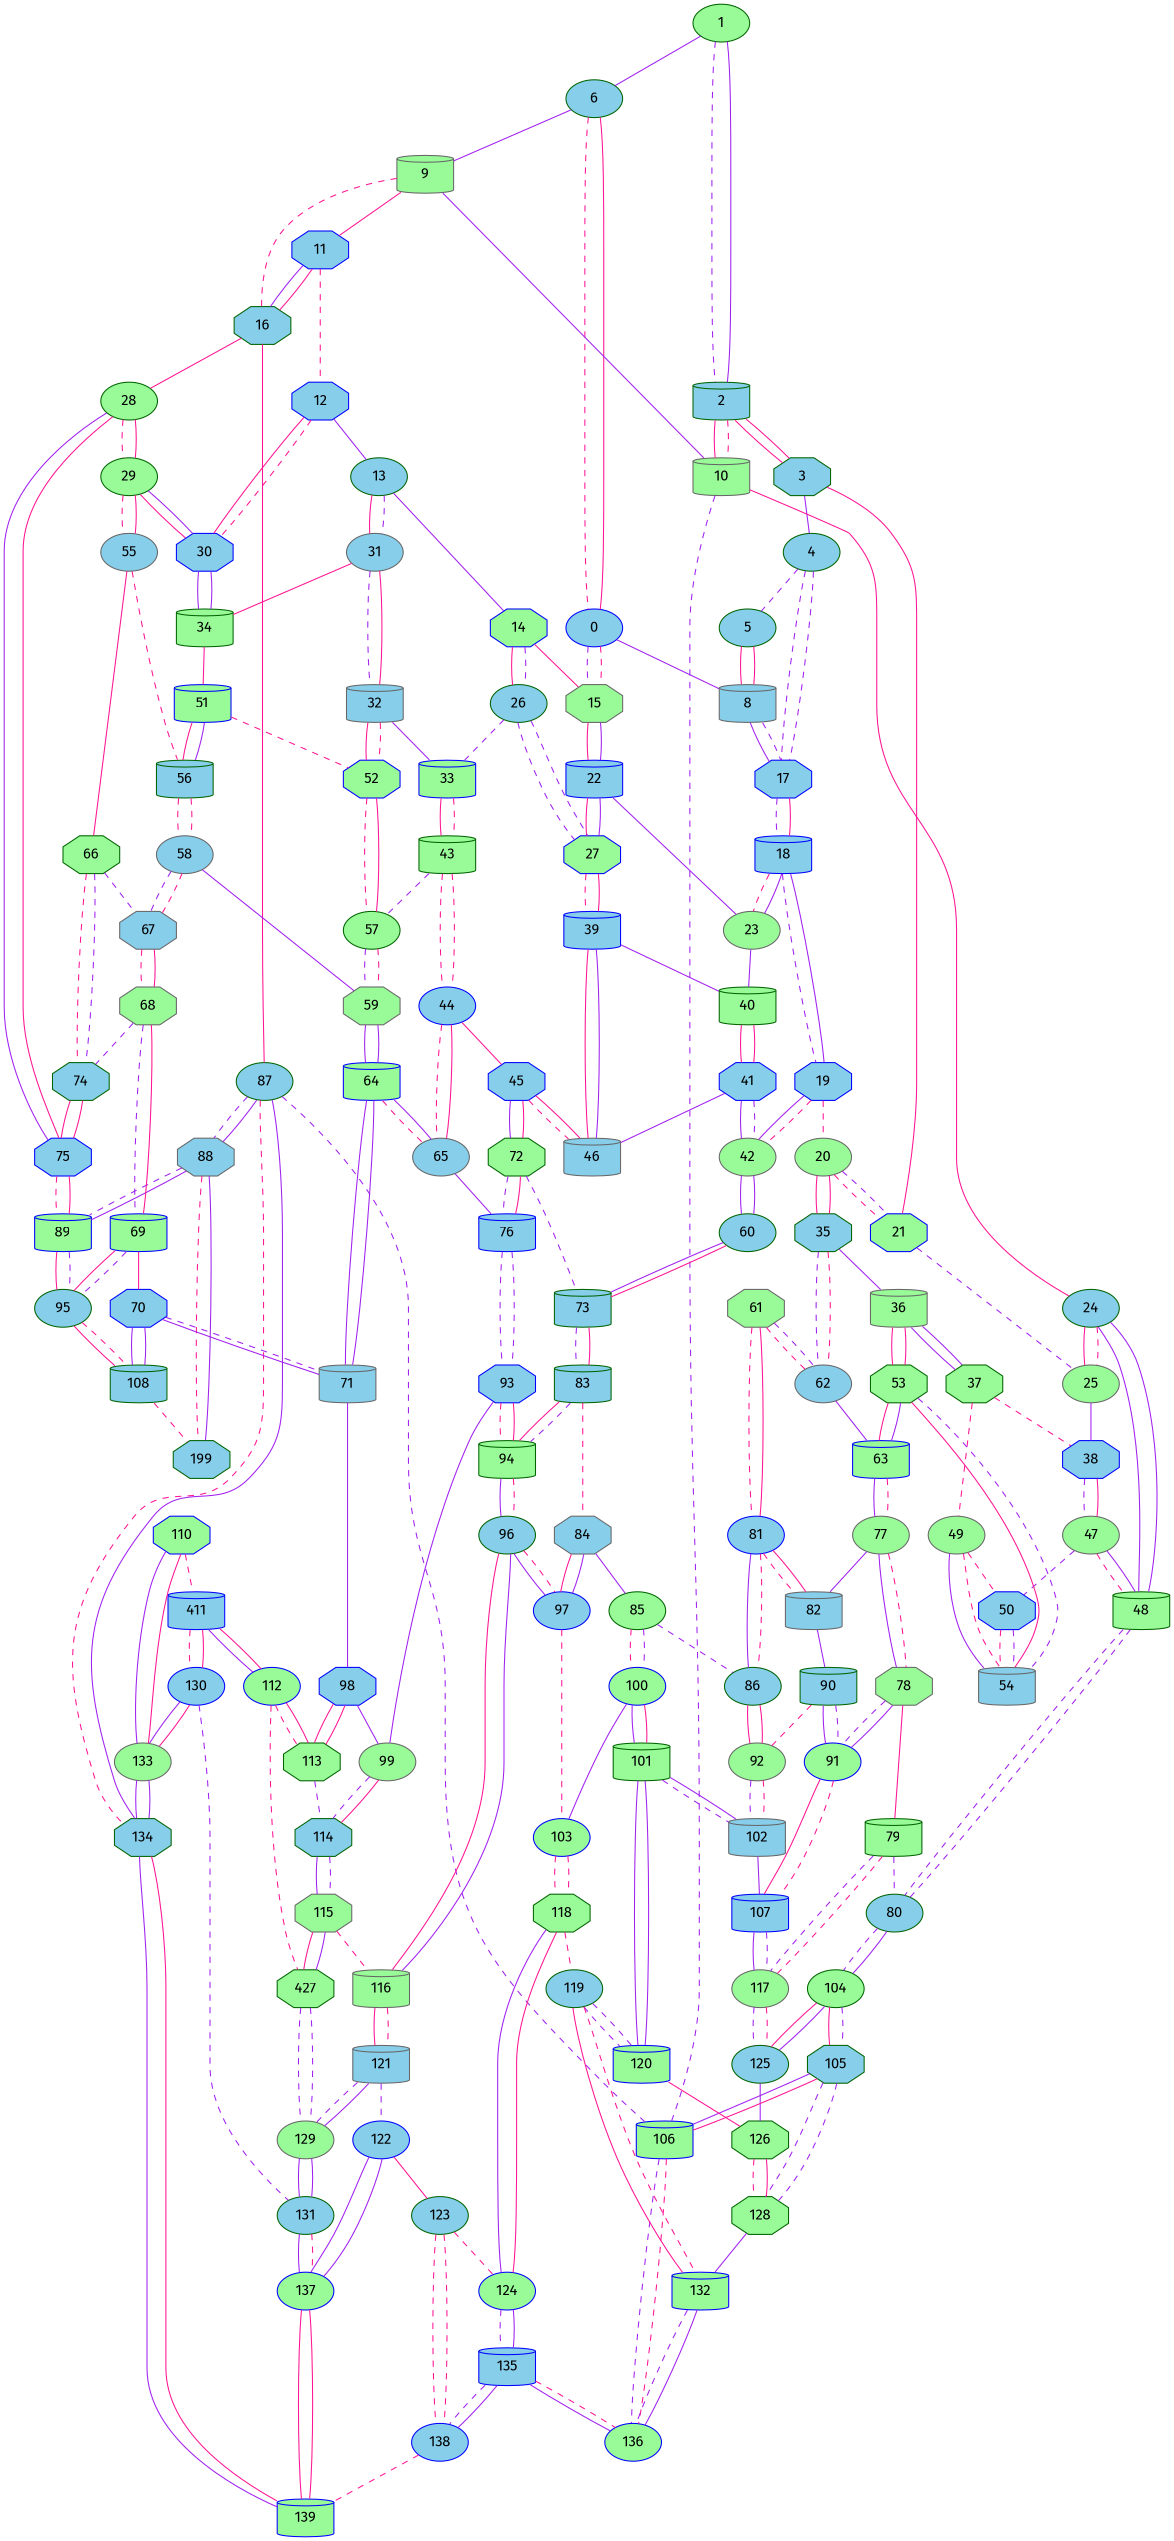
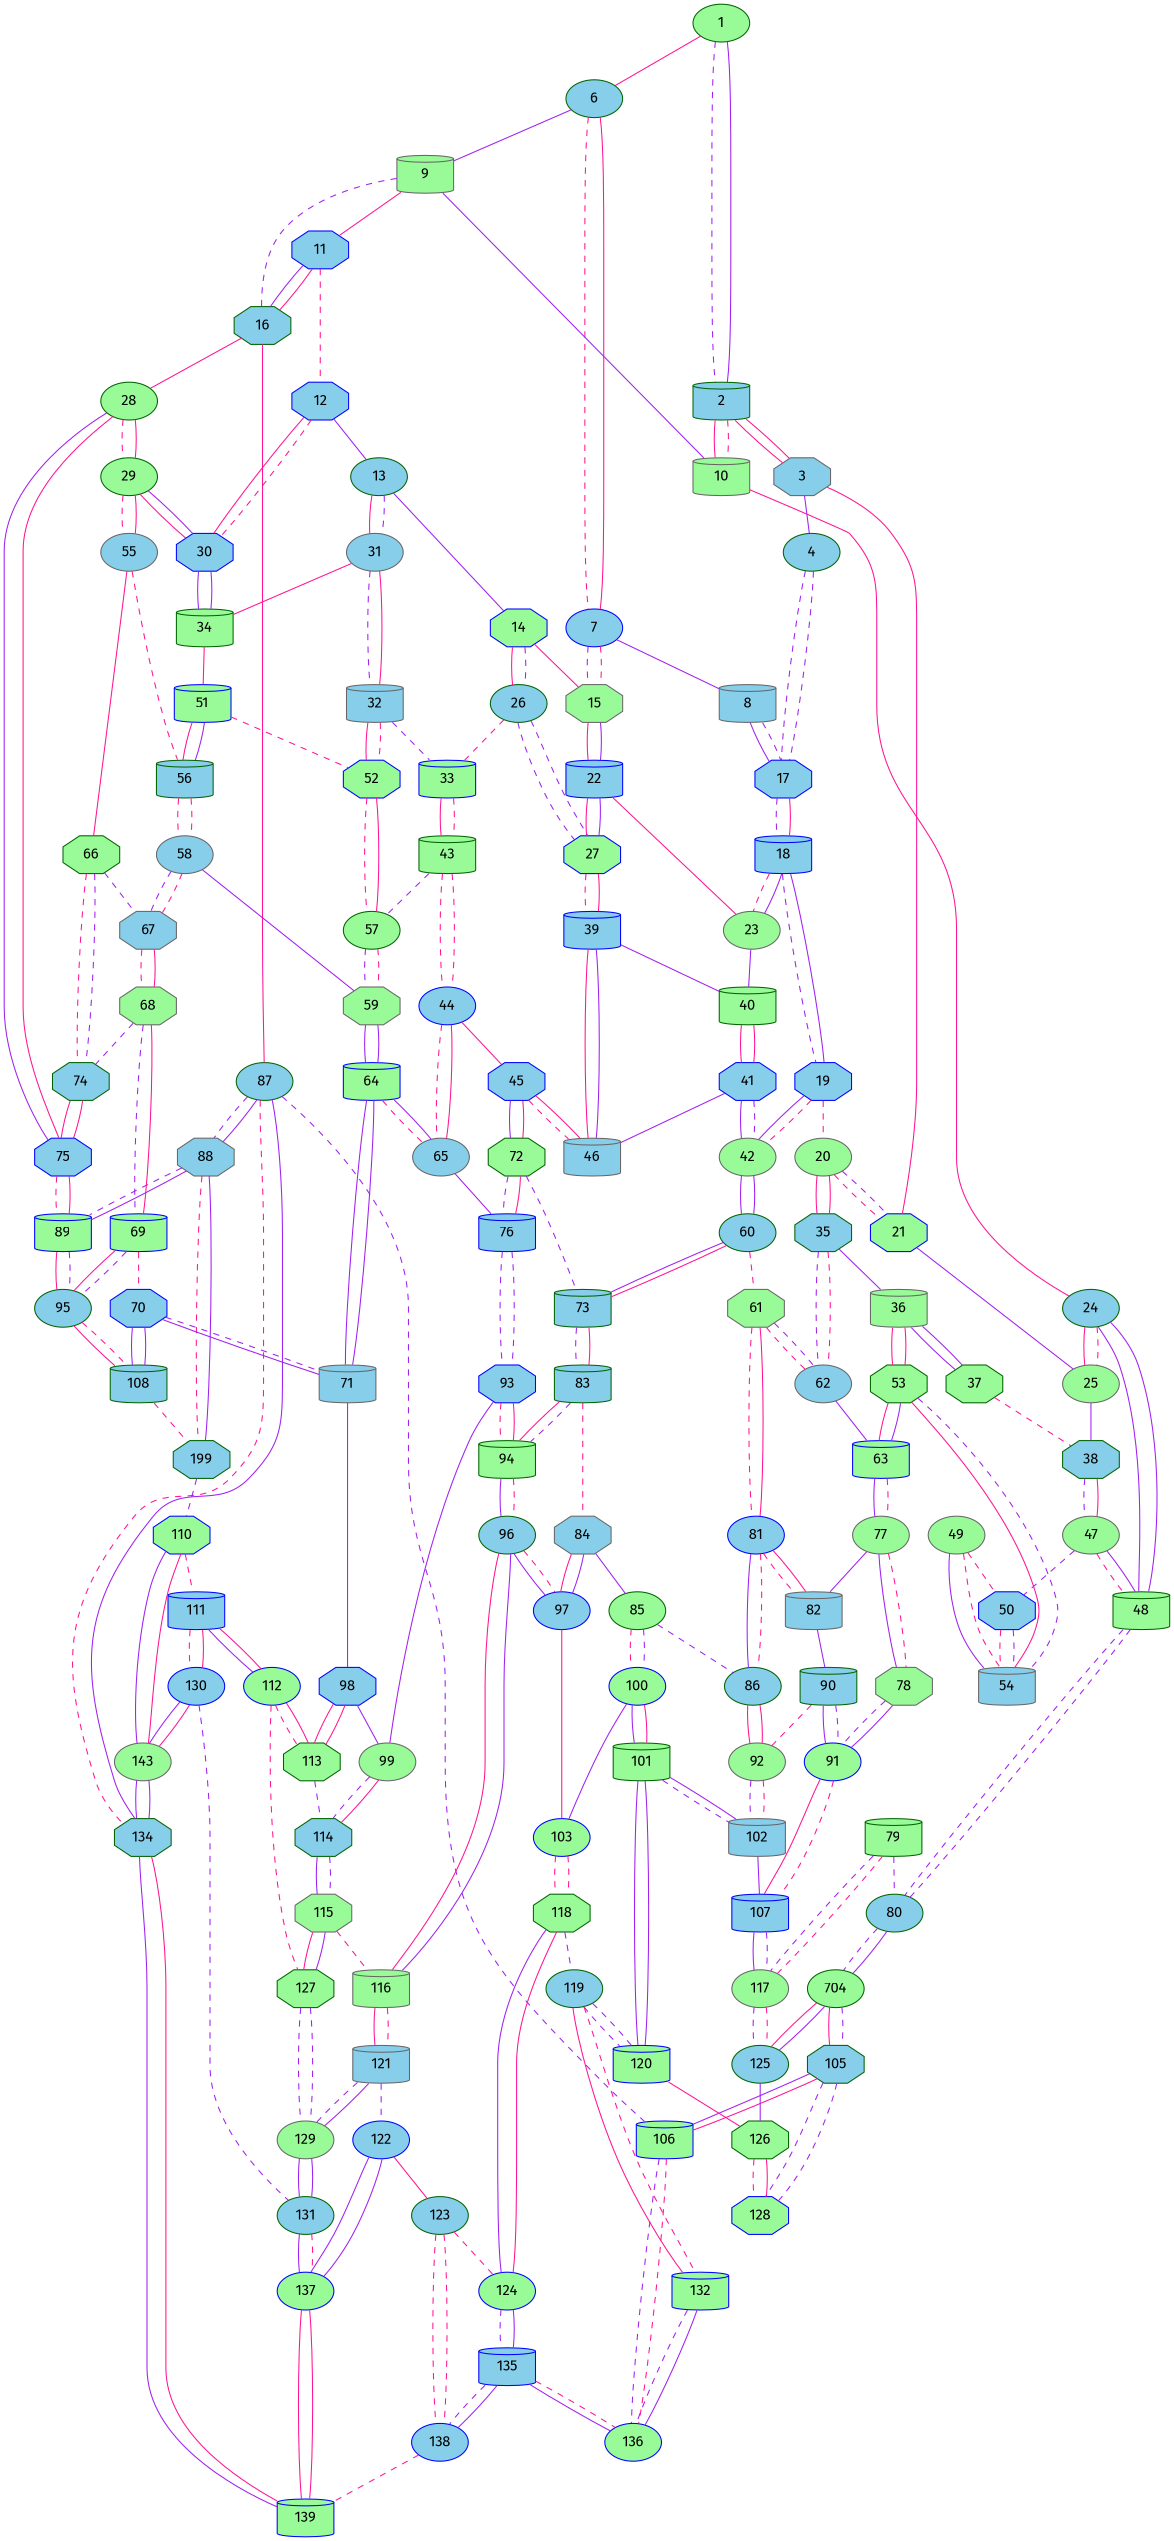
edge "1" -- "6": color purple -> deeppink
edge "9" -- "16": color deeppink -> purple
node "3": color darkgreen -> gray40
node "0": label "0" -> "7"
node "5": removed
edge "26" -- "33": color purple -> deeppink
edge "32" -- "33": style solid -> dashed
edge "22" -- "23": color purple -> deeppink
edge "69" -- "70": style solid -> dashed
edge "60" -- "61": added
edge "21" -- "25": style dashed -> solid
edge "10" -- "106": removed
node "38": color blue -> darkgreen
edge "37" -- "49": removed
edge "199" -- "110": added
node "411": label "411" -> "111"
edge "97" -- "103": style dashed -> solid
node "133": label "133" -> "143"
edge "78" -- "79": removed
edge "118" -- "119": color deeppink -> purple
node "427": label "427" -> "127"
node "104": label "104" -> "704"
node "128": color darkgreen -> blue
edge "128" -- "132": removed
